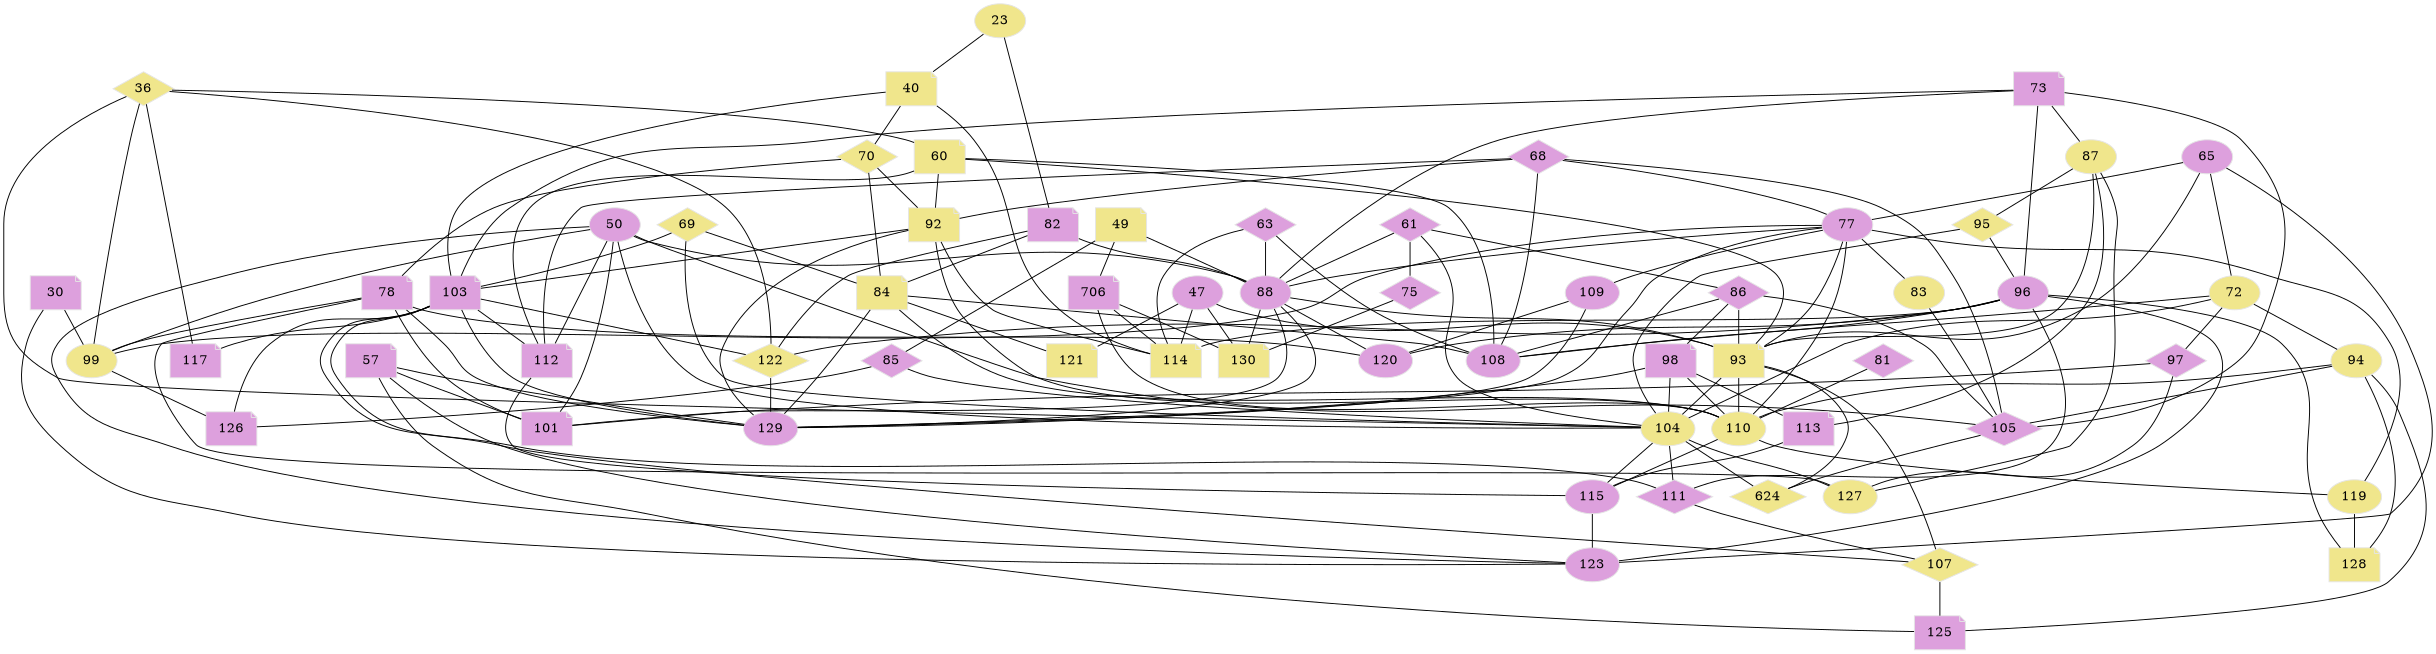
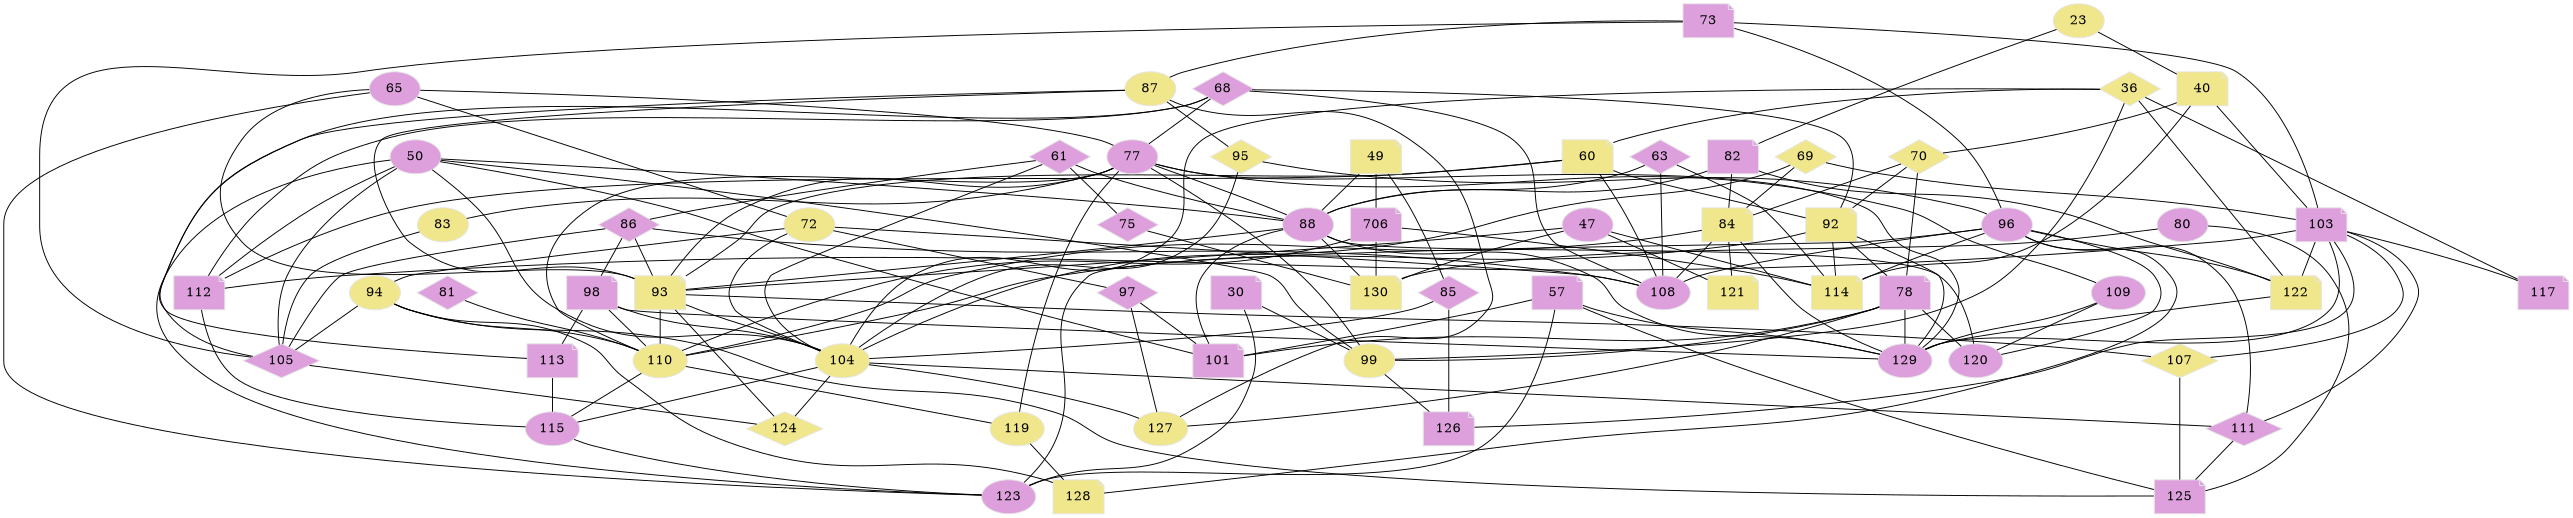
edge "73" -- "88": removed
node "80": added
edge "92" -- "103": now "92" -- "78"
node "122": shape diamond -> note
node "624": label "624" -> "124"
edge "111" -- "107": now "111" -- "125"
